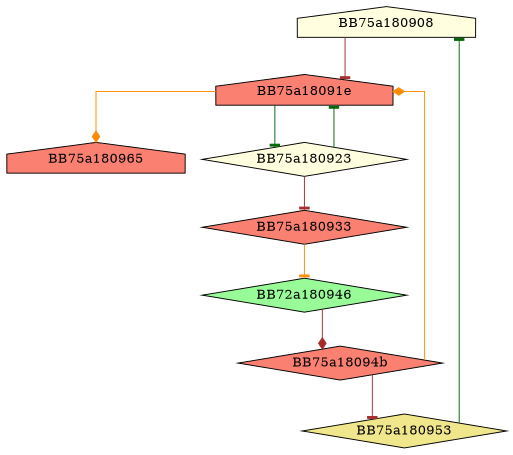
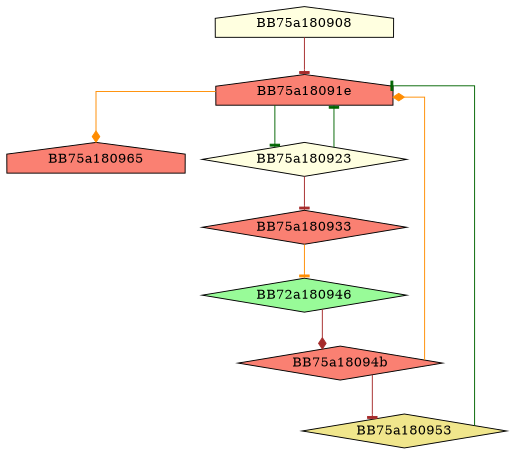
edge "BB75a180953" -> "BB75a180908": now "BB75a180953" -> "BB75a18091e"
